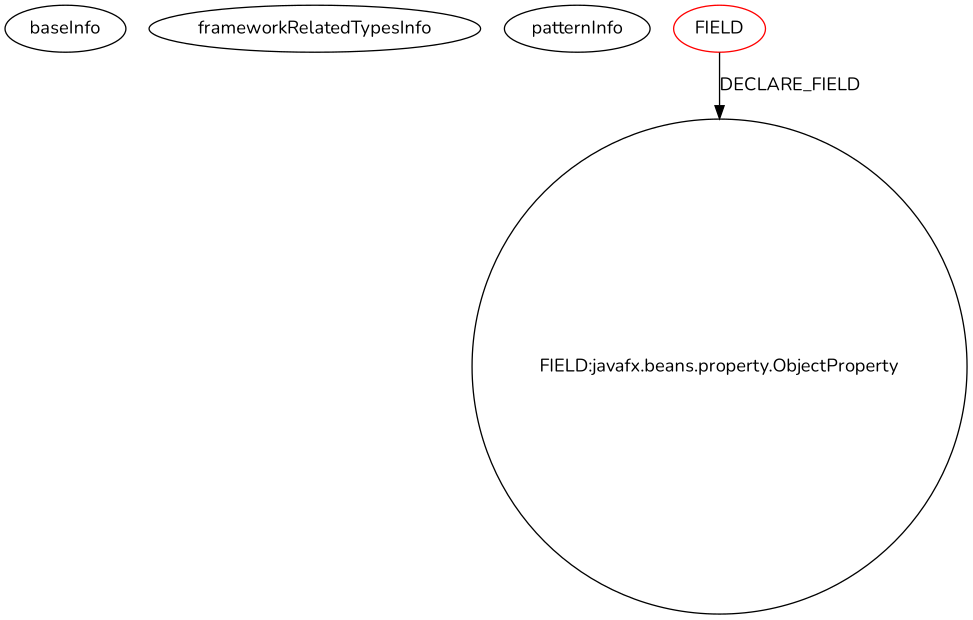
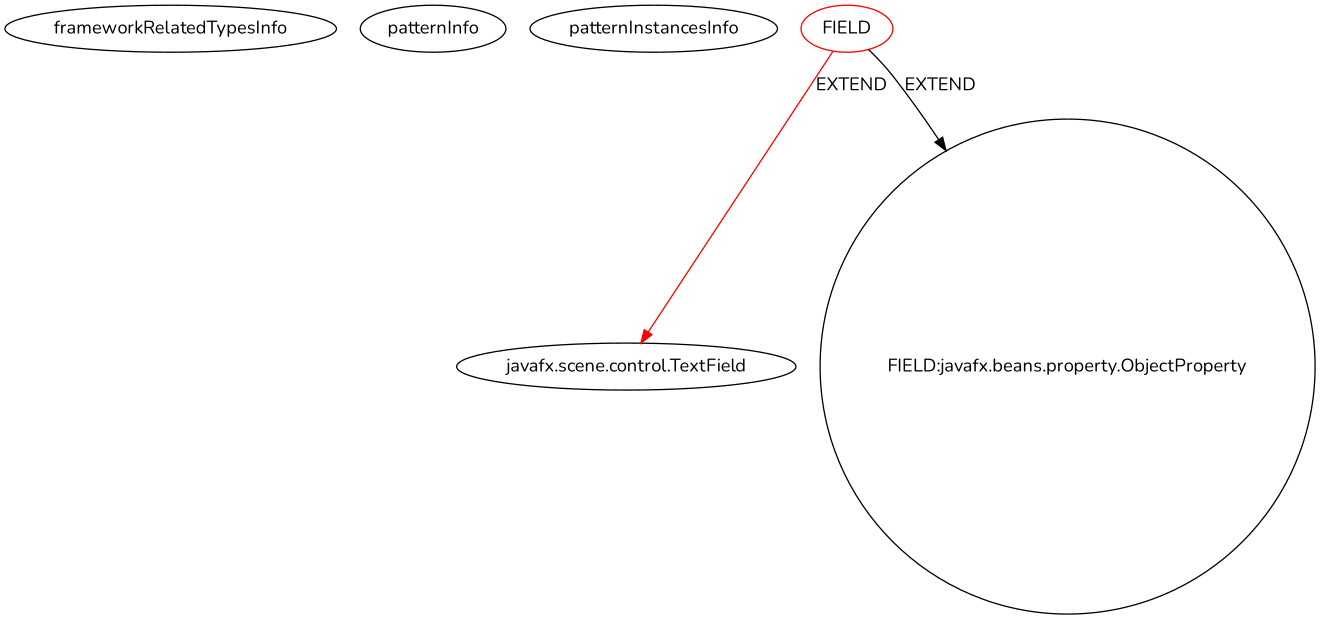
node "baseInfo": removed
node "patternInstancesInfo": added
edge "FIELD" -> "FIELD:javafx.beans.property.ObjectProperty": label "DECLARE_FIELD" -> "EXTEND"
node "javafx.scene.control.TextField": added
